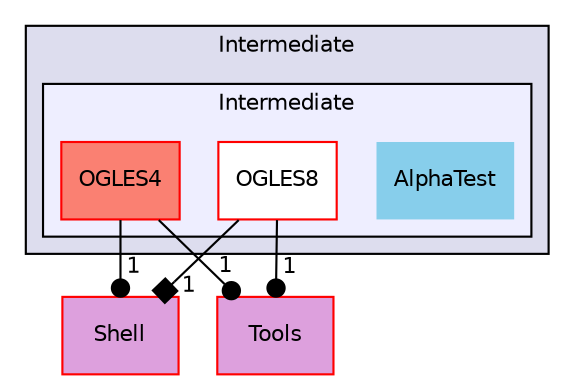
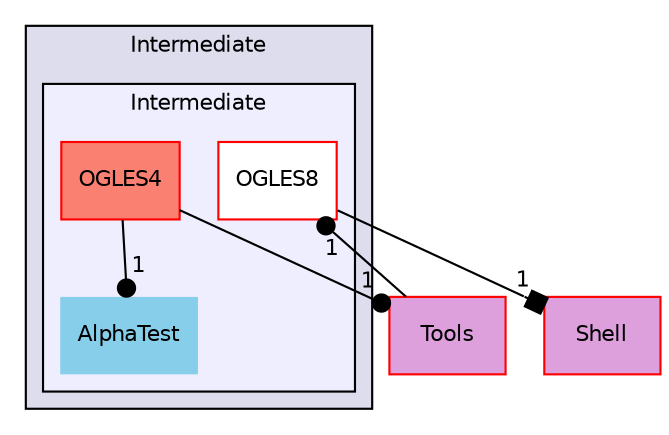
edge "OGLES4" -> "Shell": now "OGLES4" -> "AlphaTest"
edge "OGLES8" -> "Tools": reversed
